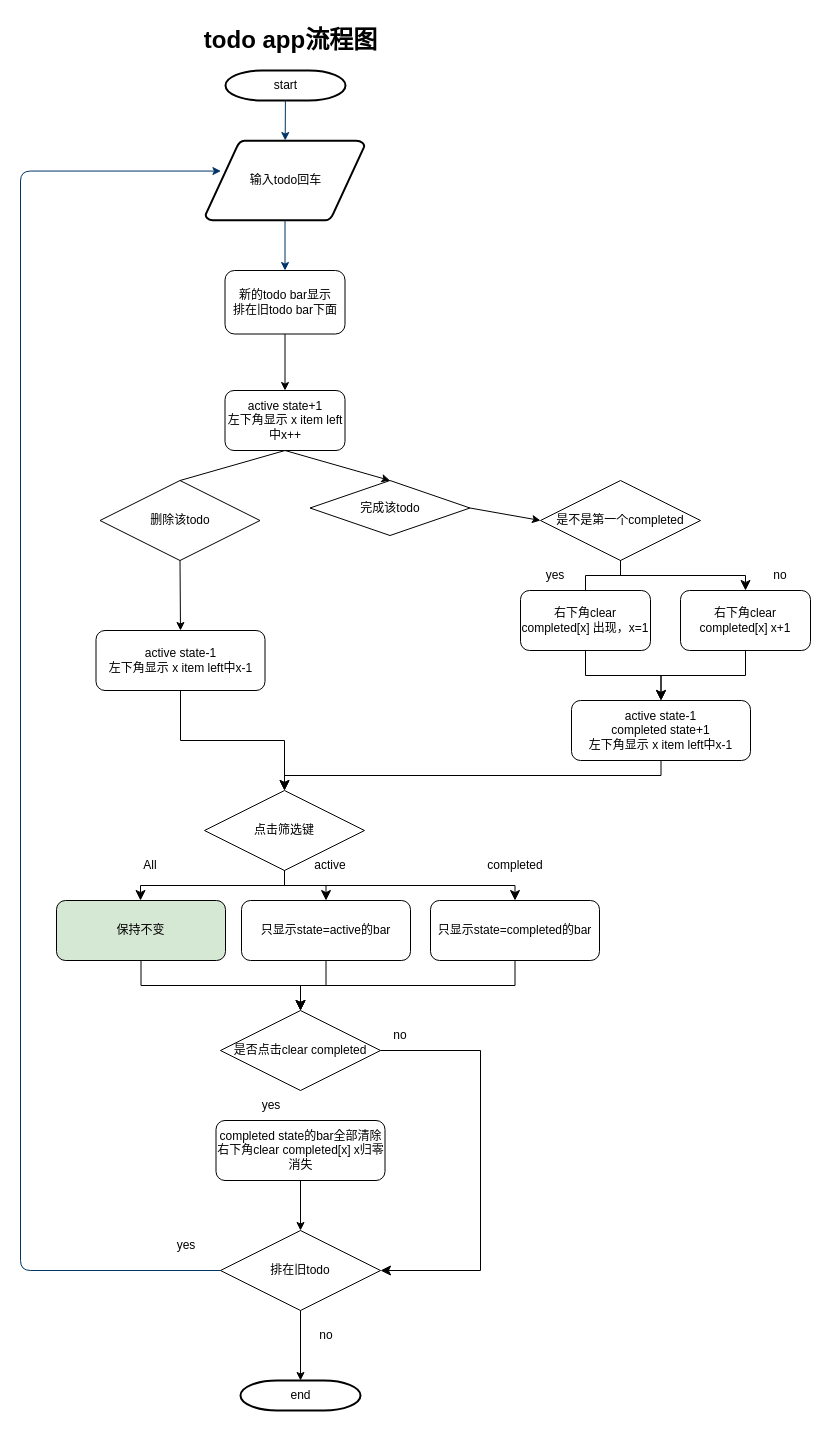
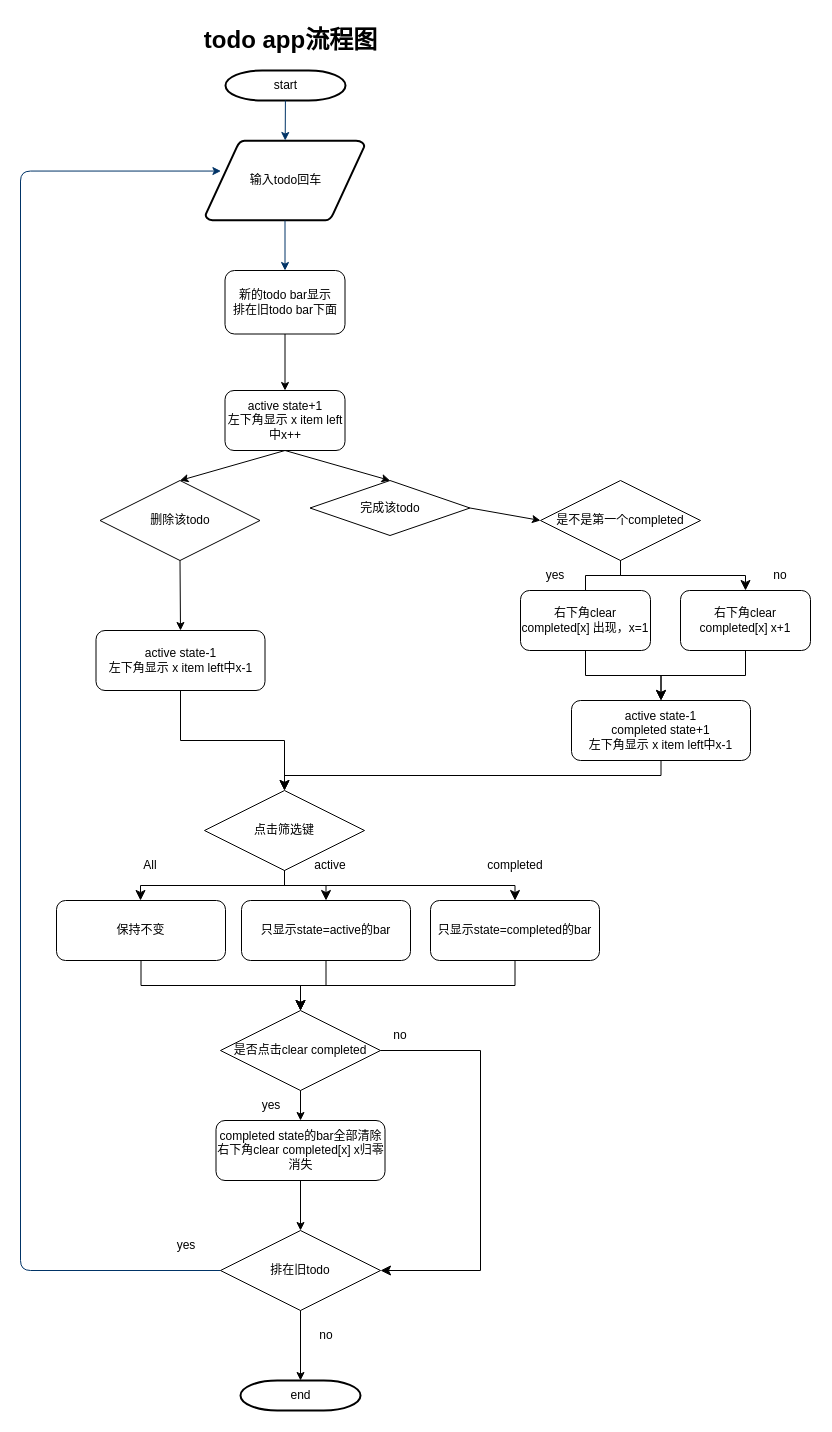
edge "active state+1 左下角显示 x item left中x++" -- "删除该todo": arrowhead none -> classic
node "保持不变": fillcolor #d5e8d4 -> #ffffff
edge "是否点击clear completed" -> "completed state的bar全部清除 右下角clear completed[x] x归零消失": added
